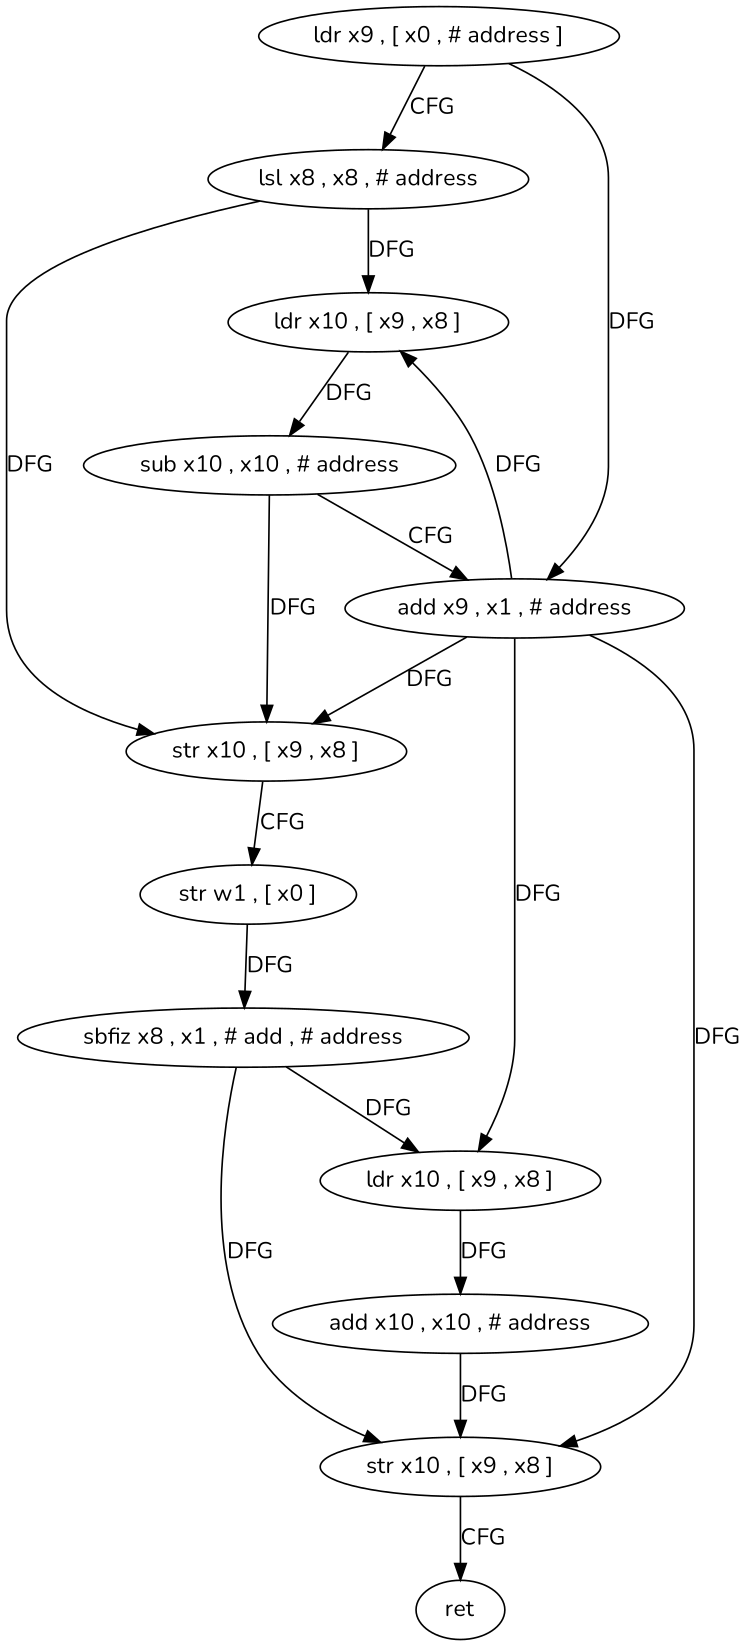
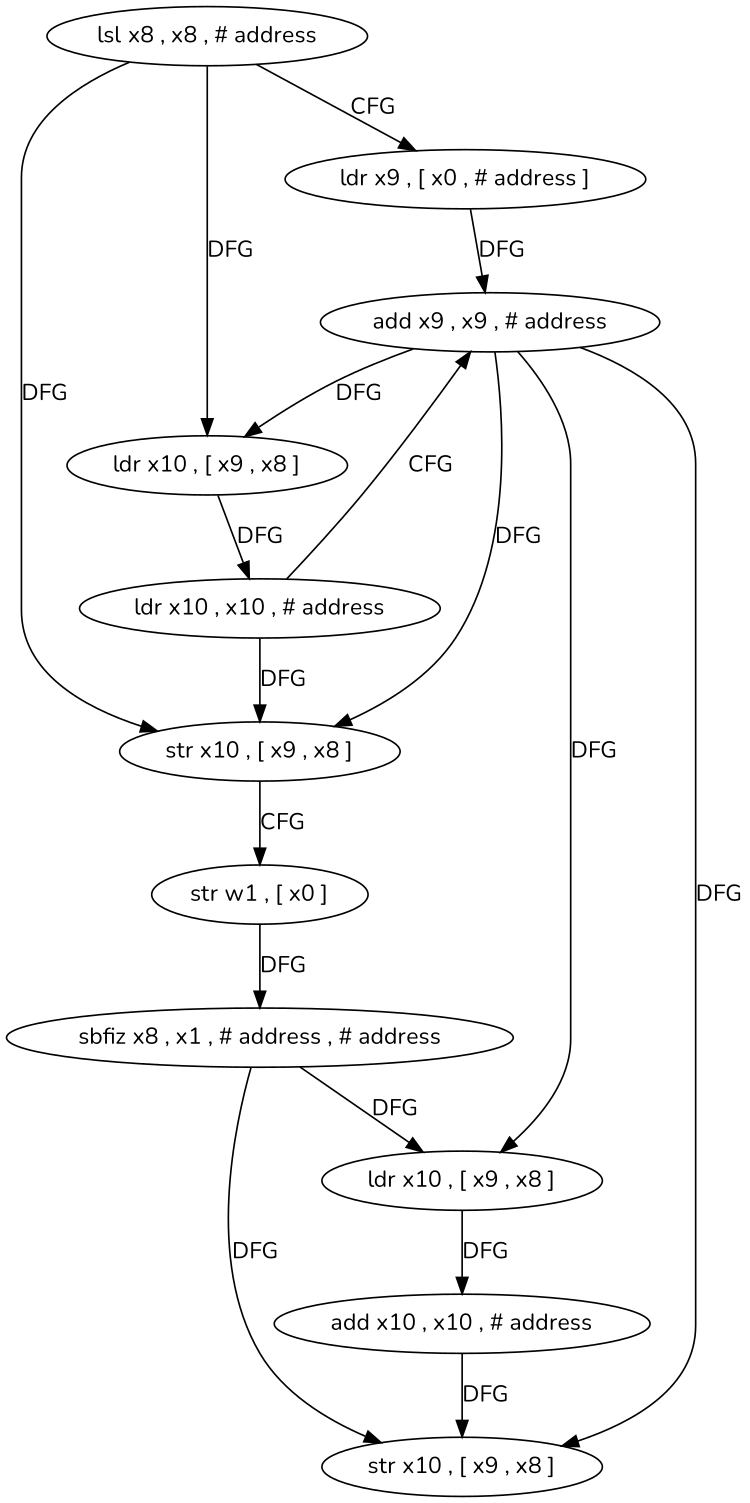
edge "ldr x9 , [ x0 , # address ]" -> "lsl x8 , x8 , # address": reversed
node "sub x10 , x10 , # address": label "sub x10 , x10 , # address" -> "ldr x10 , x10 , # address"
node "add x9 , x1 , # address": label "add x9 , x1 , # address" -> "add x9 , x9 , # address"
node "sbfiz x8 , x1 , # add , # address": label "sbfiz x8 , x1 , # add , # address" -> "sbfiz x8 , x1 , # address , # address"
node "ret": removed
